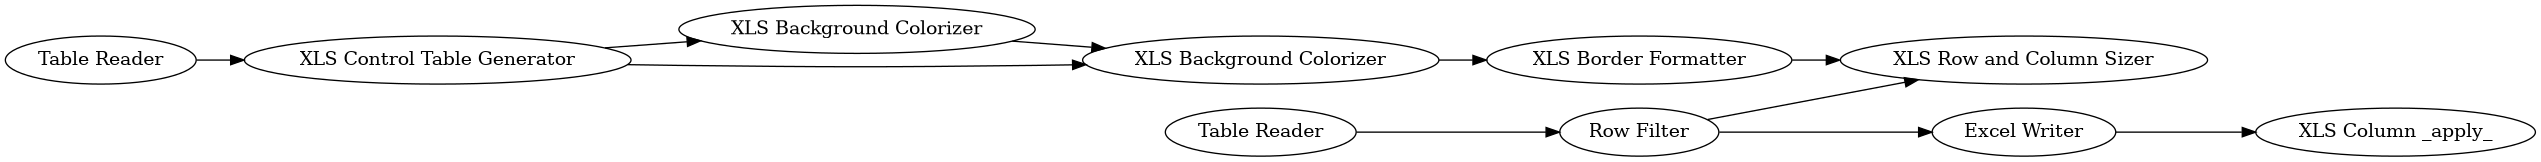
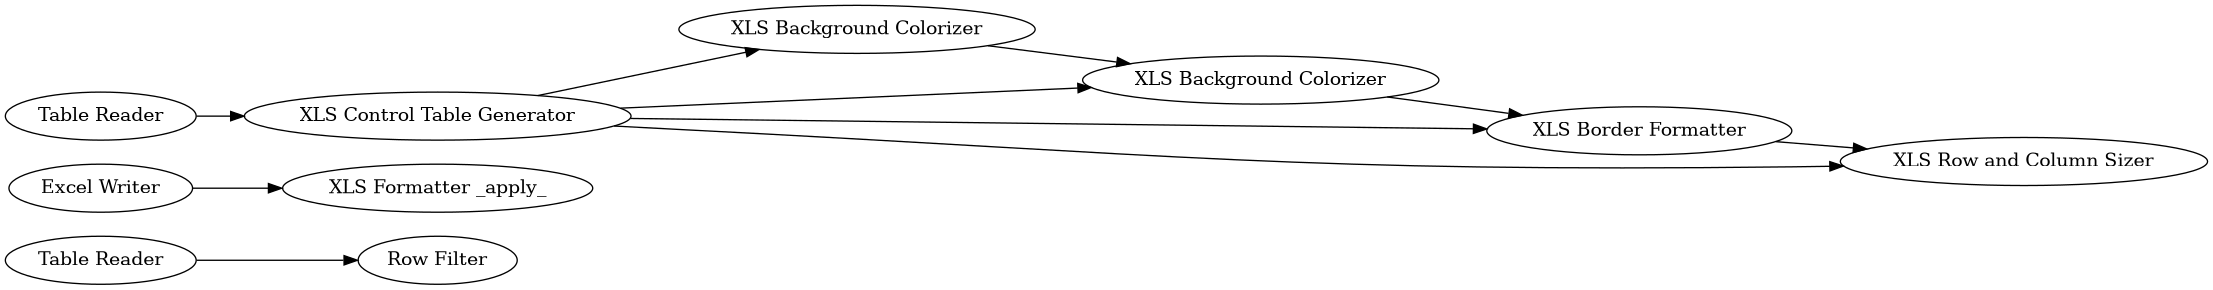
edge "Row Filter" -> "XLS Row and Column Sizer": now "XLS Control Table Generator" -> "XLS Row and Column Sizer"
edge "XLS Control Table Generator" -> "XLS Border Formatter": added
edge "Row Filter" -> "Excel Writer": removed
node "XLS Column _apply_": label "XLS Column _apply_" -> "XLS Formatter _apply_"
